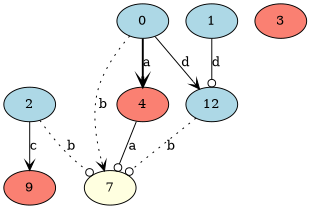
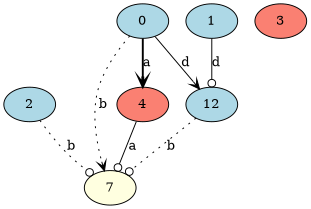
node "9": removed
